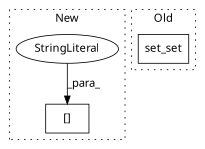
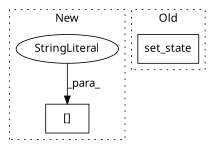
node "set_set": label "set_set" -> "set_state"
